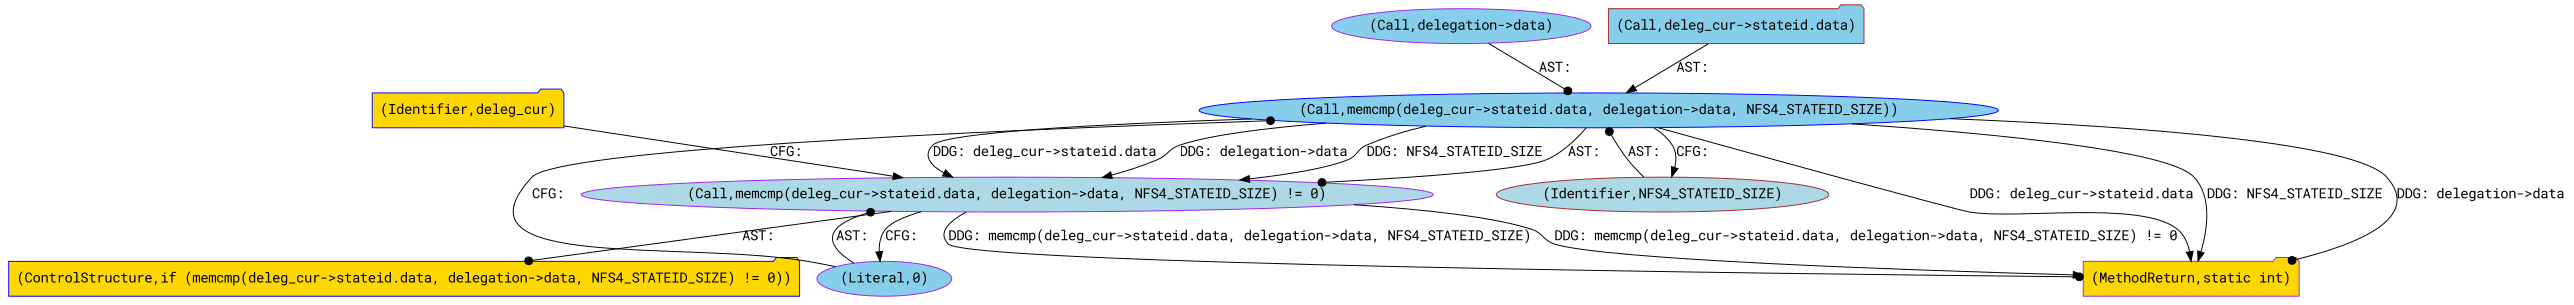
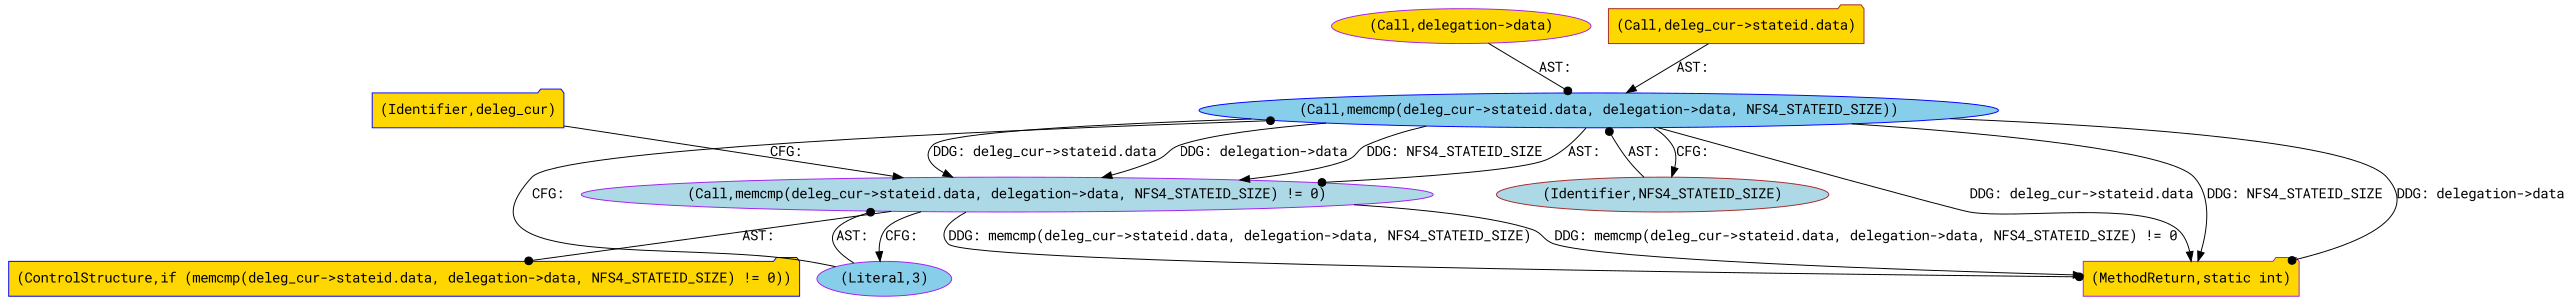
node "(Call,delegation->data)": fillcolor skyblue -> gold
node "(Call,deleg_cur->stateid.data)": fillcolor skyblue -> gold
node "(Literal,0)": label "(Literal,0)" -> "(Literal,3)"
